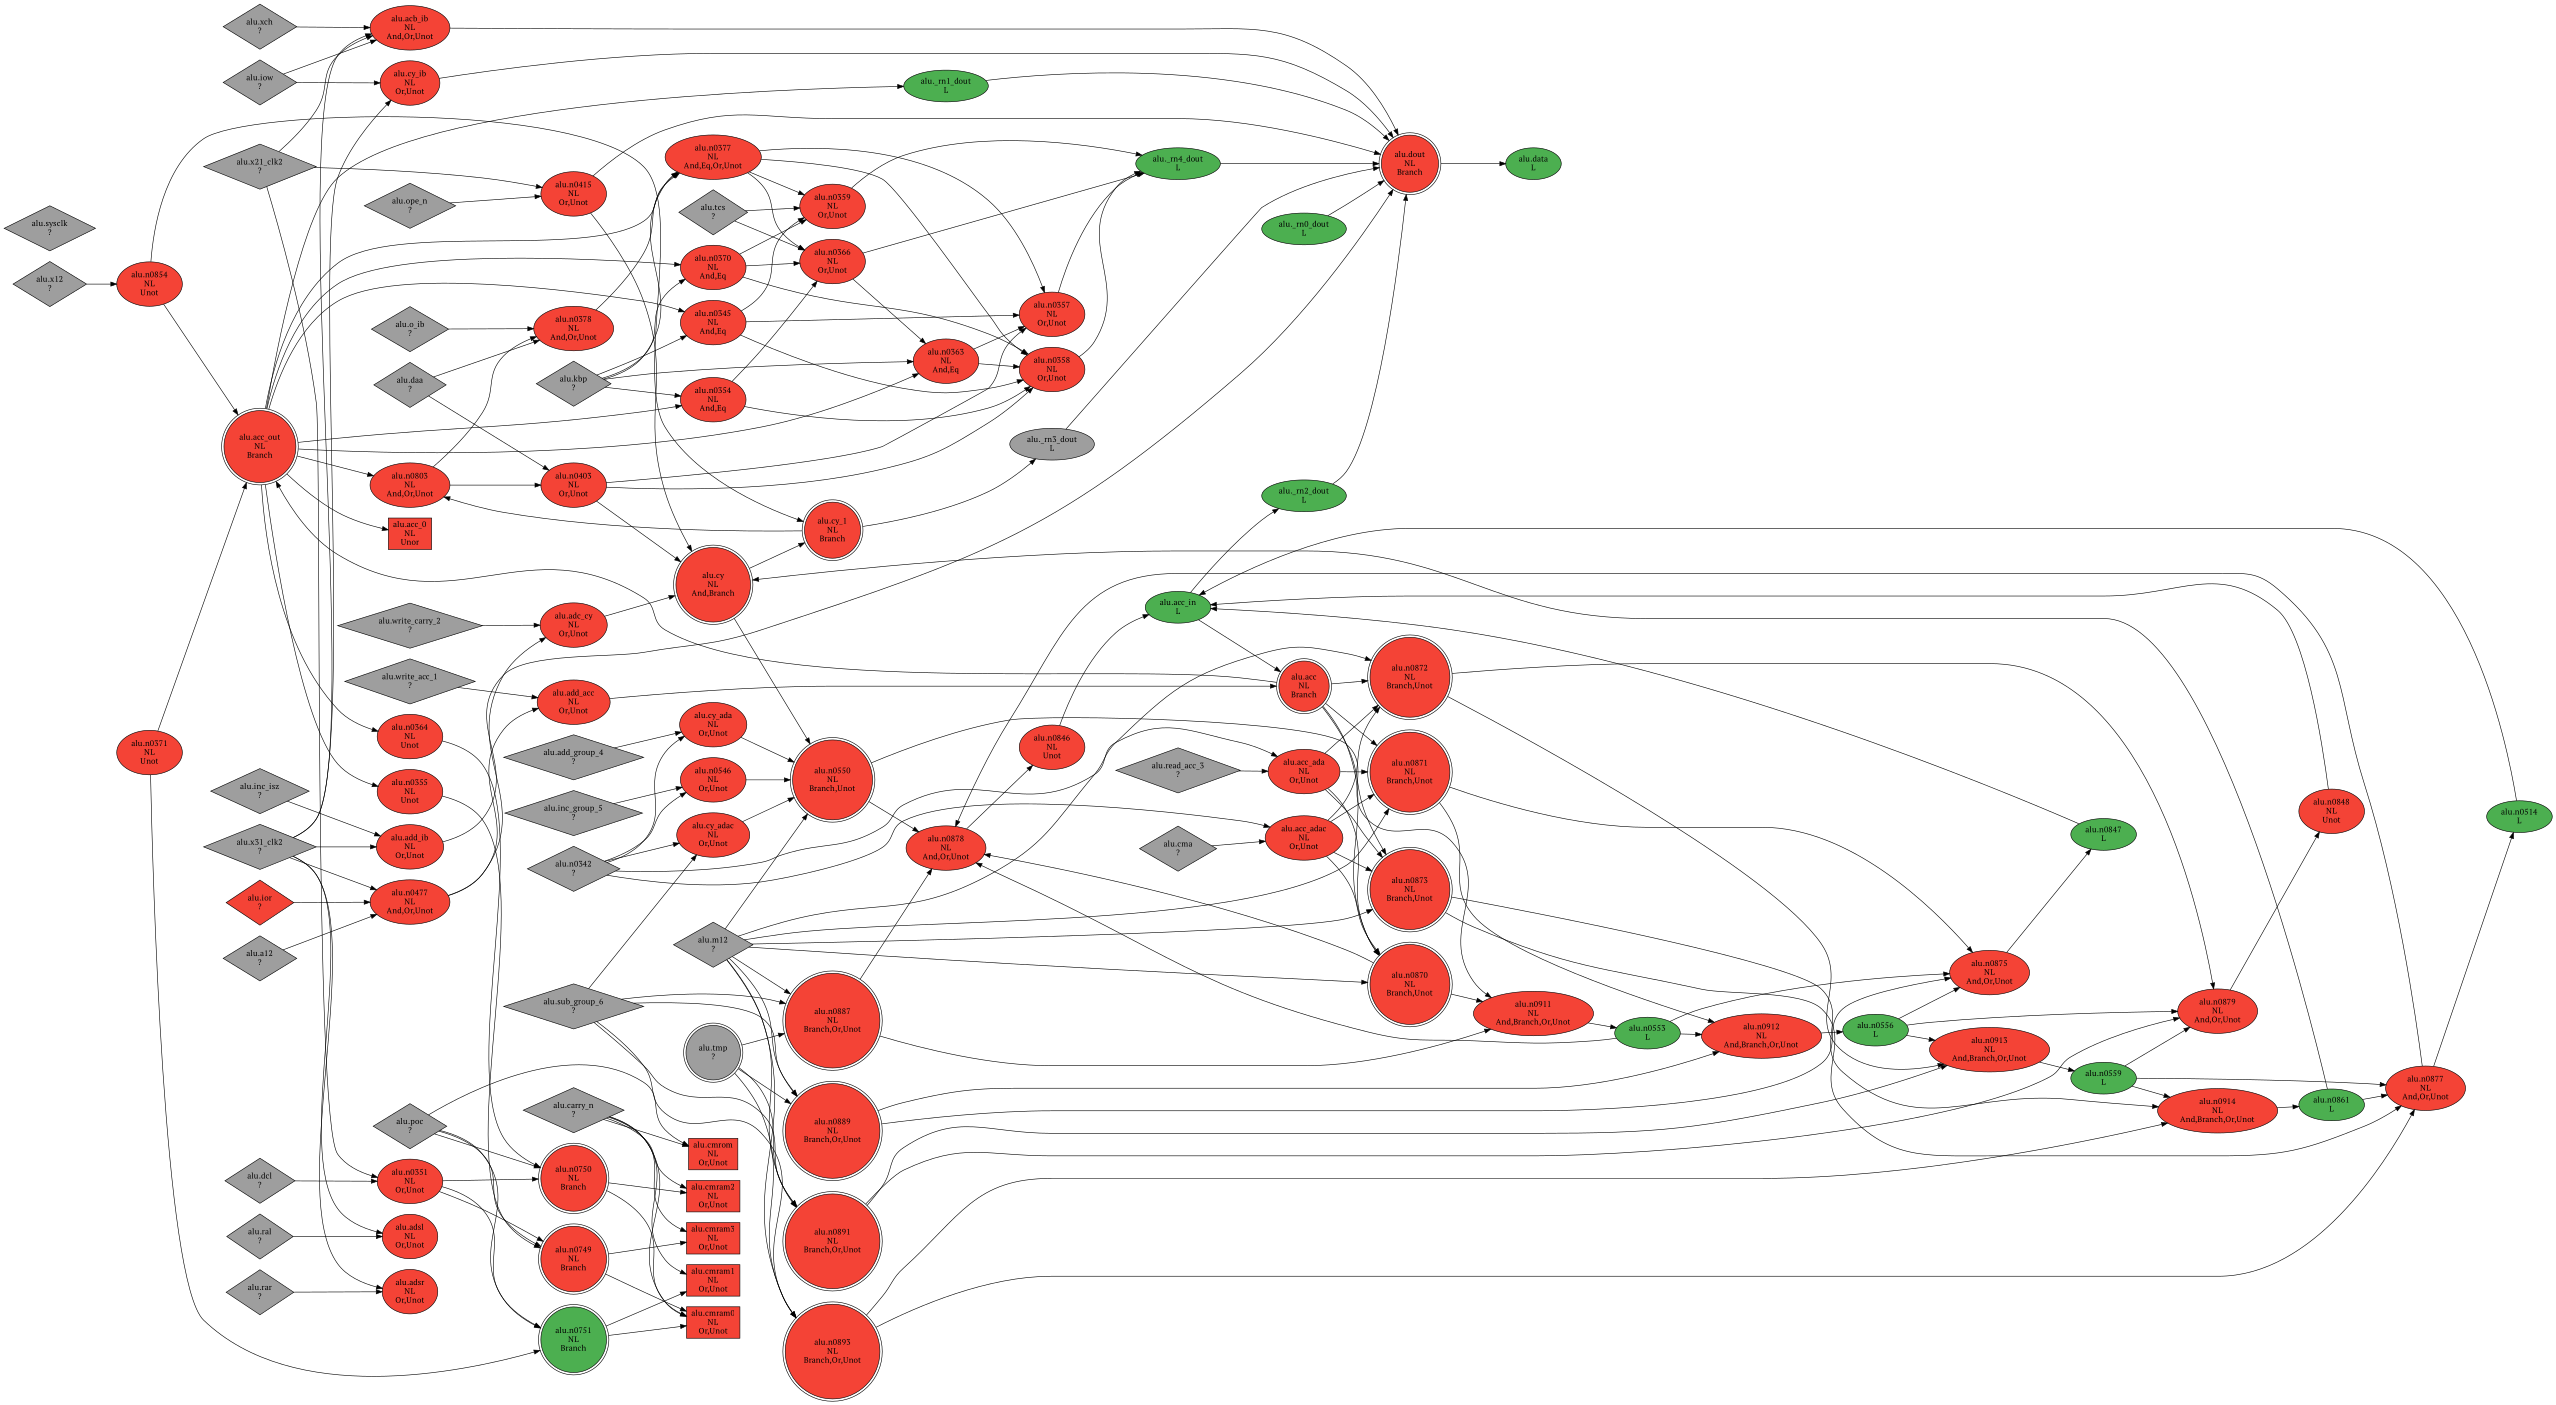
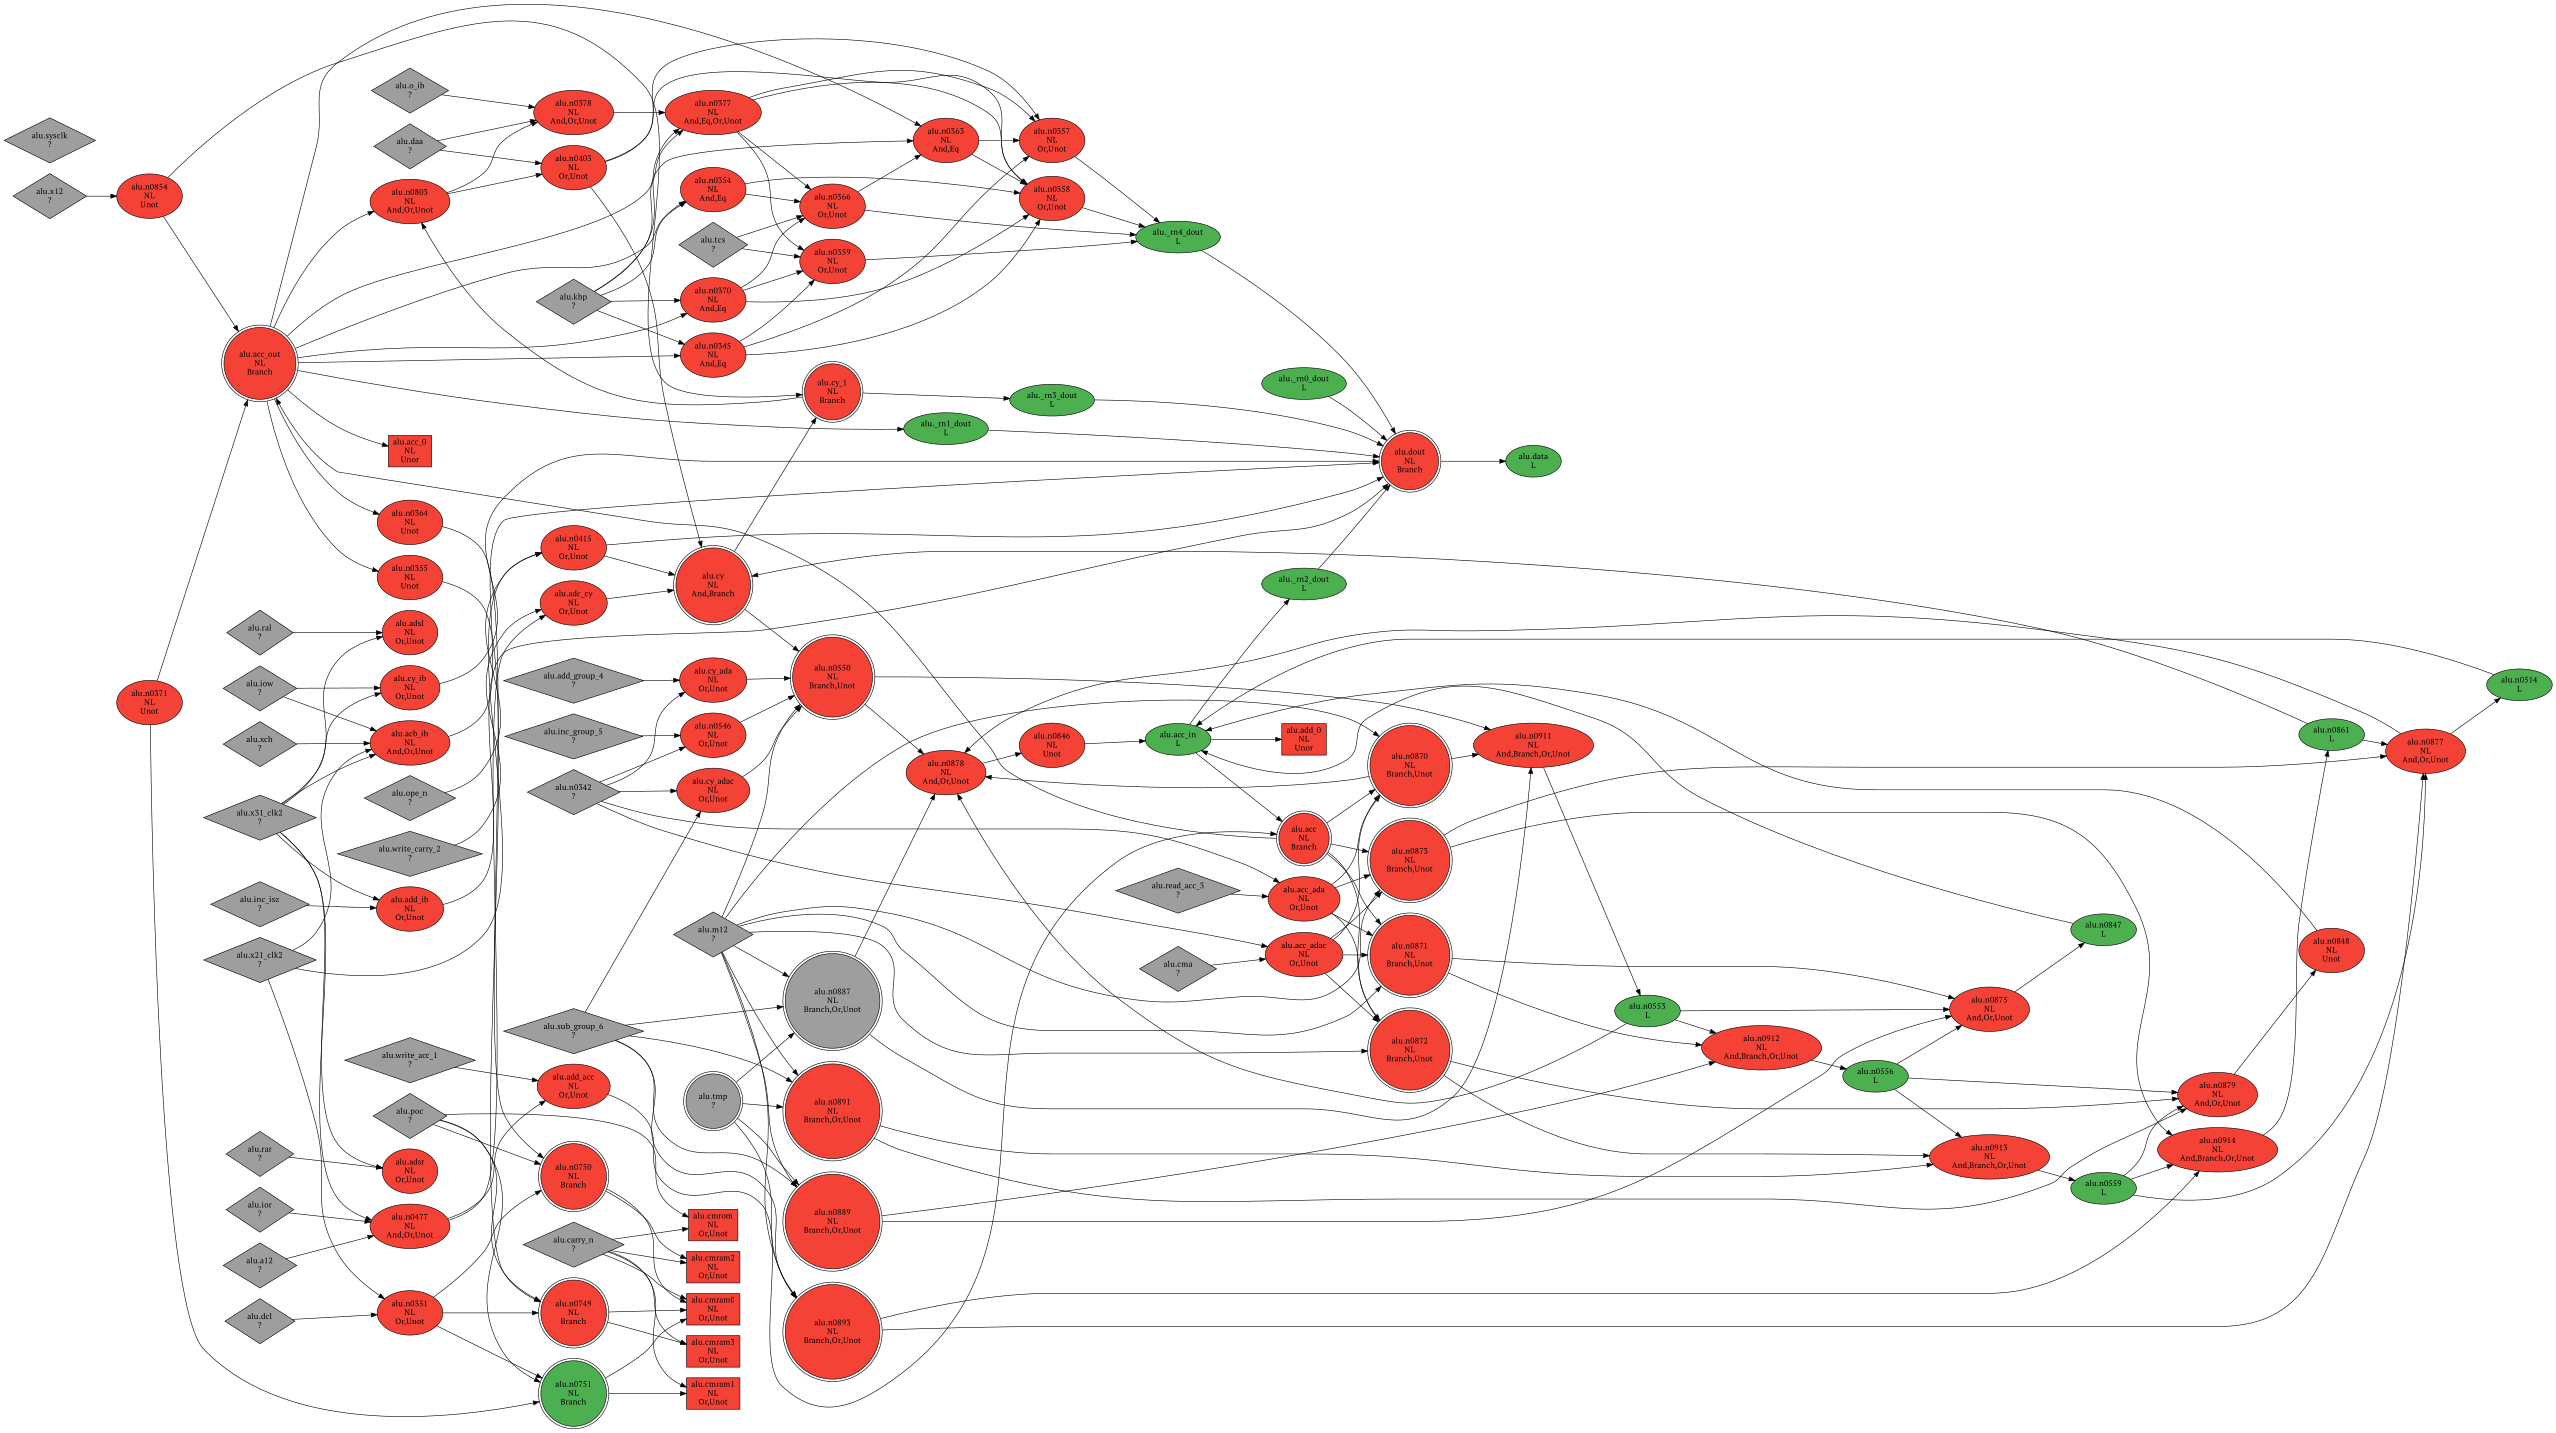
node "alu._rn3_dout L": fillcolor #9e9e9e -> #4caf50
node "alu.add_0 NL Unor": added
node "alu.ior ?": fillcolor #f44336 -> #9e9e9e
node "alu.n0887 NL Branch,Or,Unot": fillcolor #f44336 -> #9e9e9e
